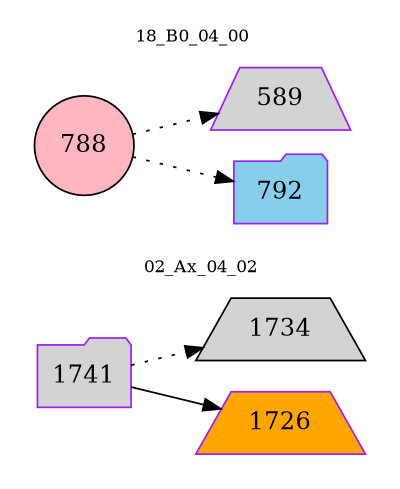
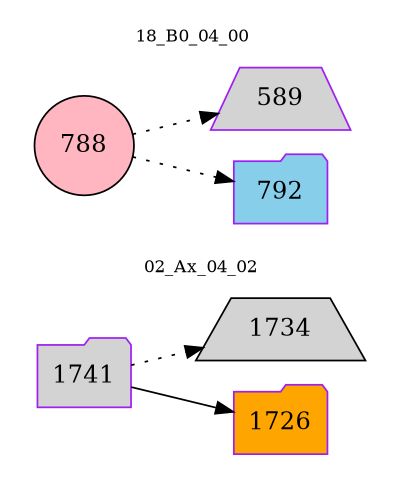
node "1726": shape trapezium -> folder
